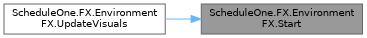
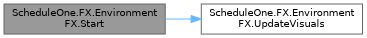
edge "ScheduleOne.FX.Environment FX.UpdateVisuals" -> "ScheduleOne.FX.Environment FX.Start": reversed
